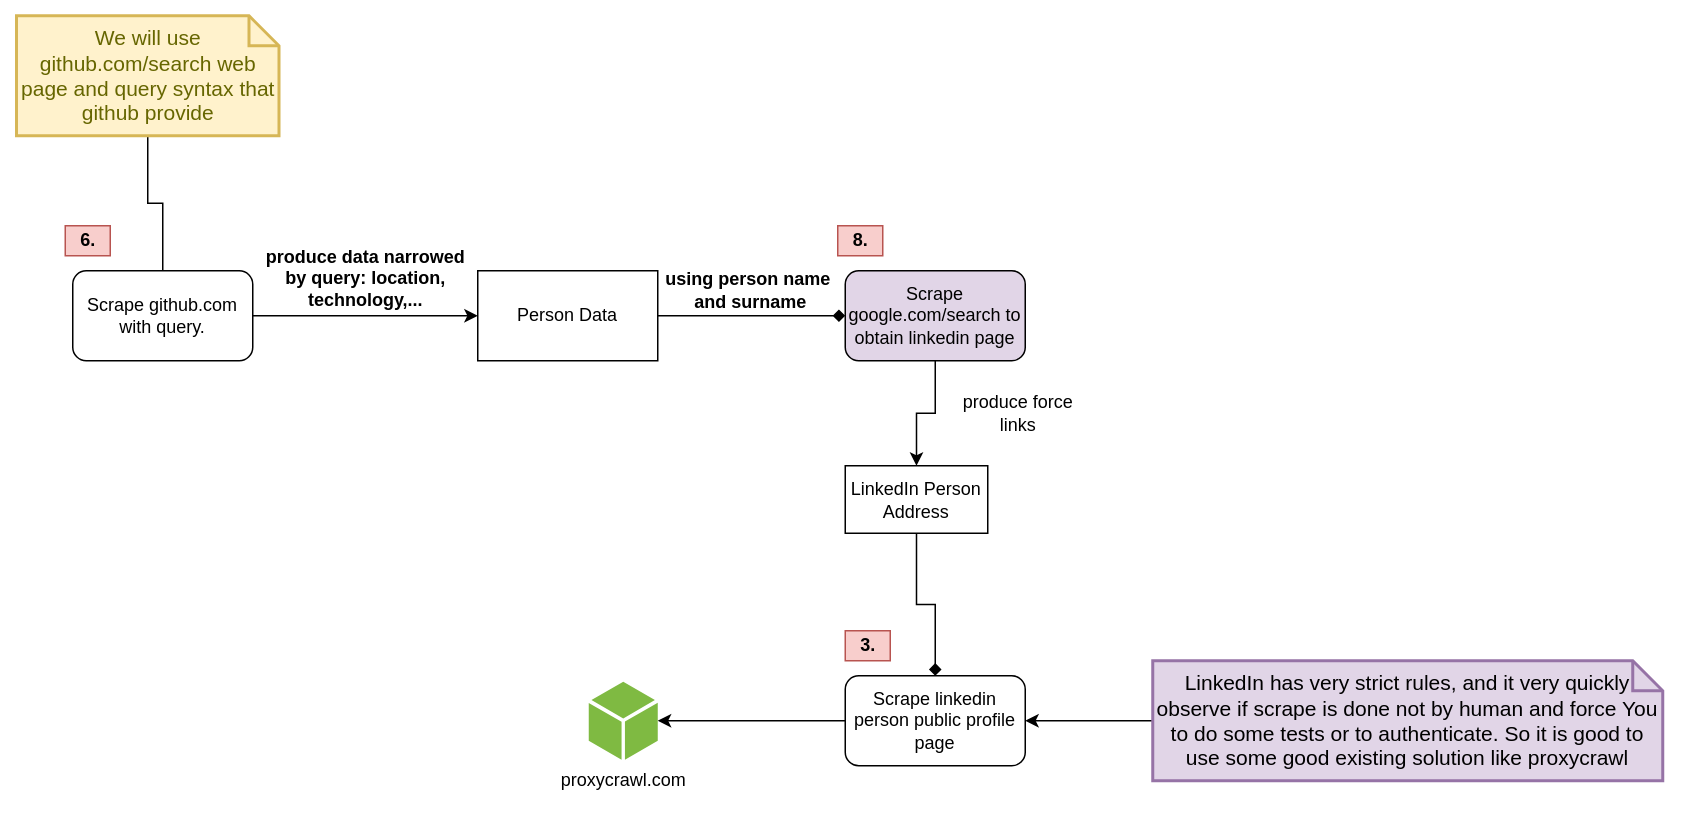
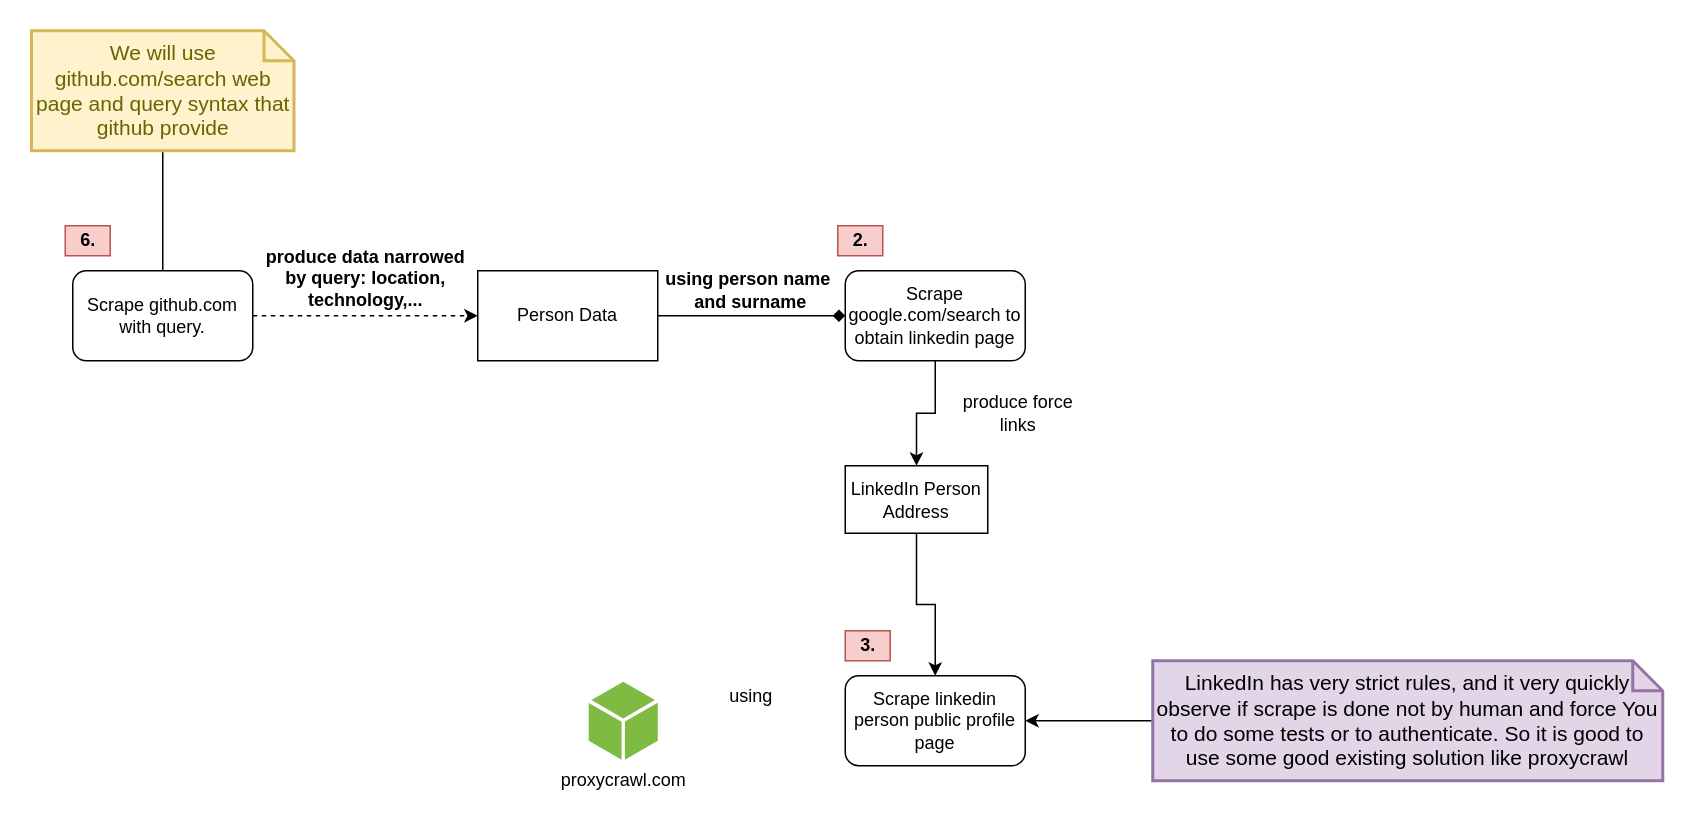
node "We will use github.com/search web page and query syntax that github provide": moved (148, 76) -> (163, 91)
node "8.": label "8." -> "2."
edge "Scrape github.com with query." -> "Person Data": style solid -> dashed
node "Scrape google.com/search to obtain linkedin page": fillcolor #e1d5e7 -> #ffffff
edge "LinkedIn Person Address" -> "Scrape linkedin person public profile page": arrowhead diamond -> classic
node "using": added
edge "Scrape linkedin person public profile page" -> "proxycrawl.com": removed
